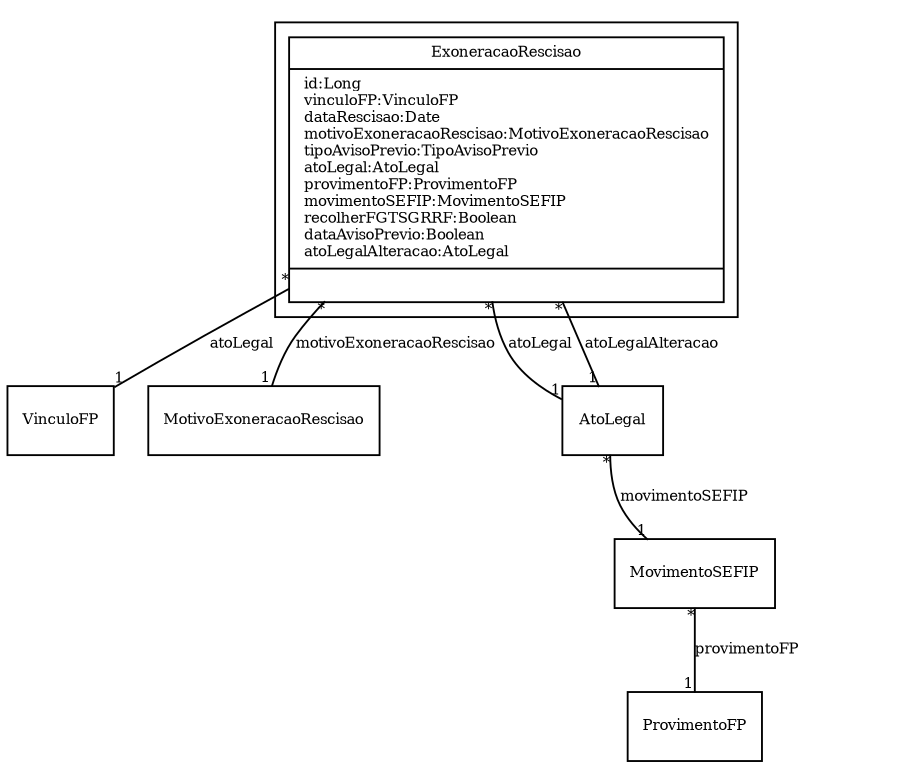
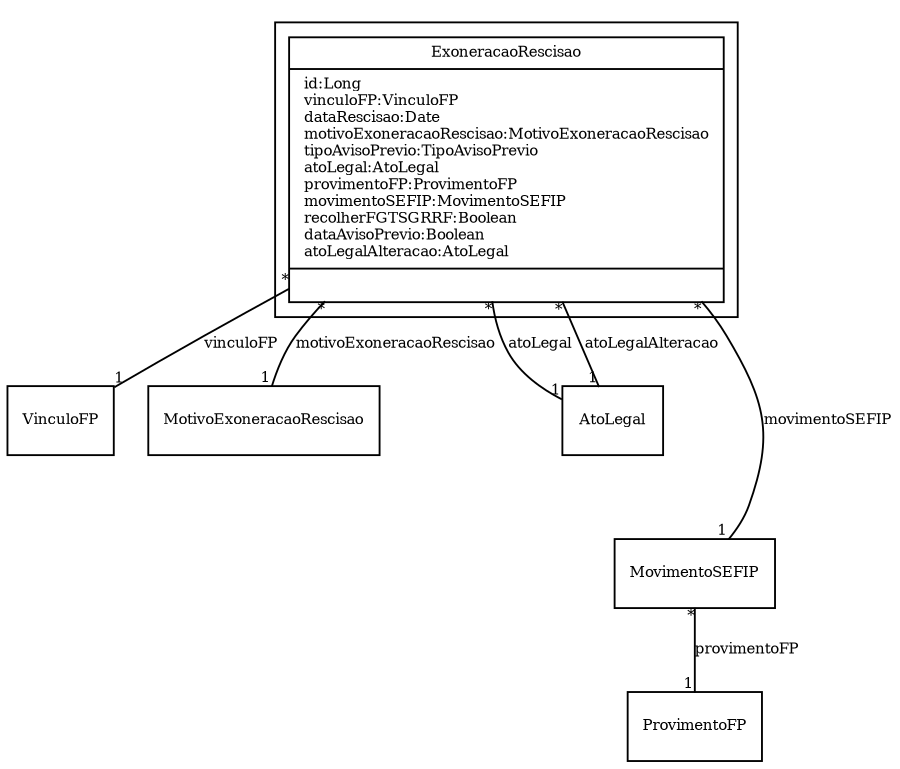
edge "ExoneracaoRescisao" -- "VinculoFP": label "atoLegal" -> "vinculoFP"
edge "AtoLegal" -- "MovimentoSEFIP": now "ExoneracaoRescisao" -- "MovimentoSEFIP"
